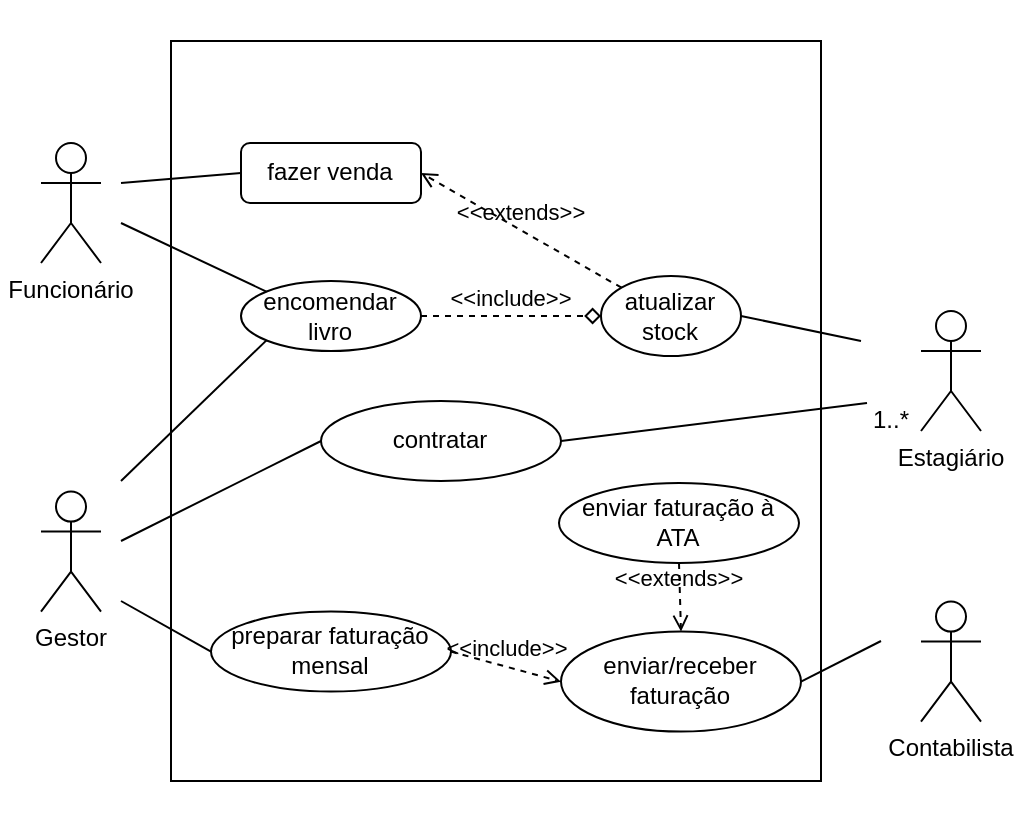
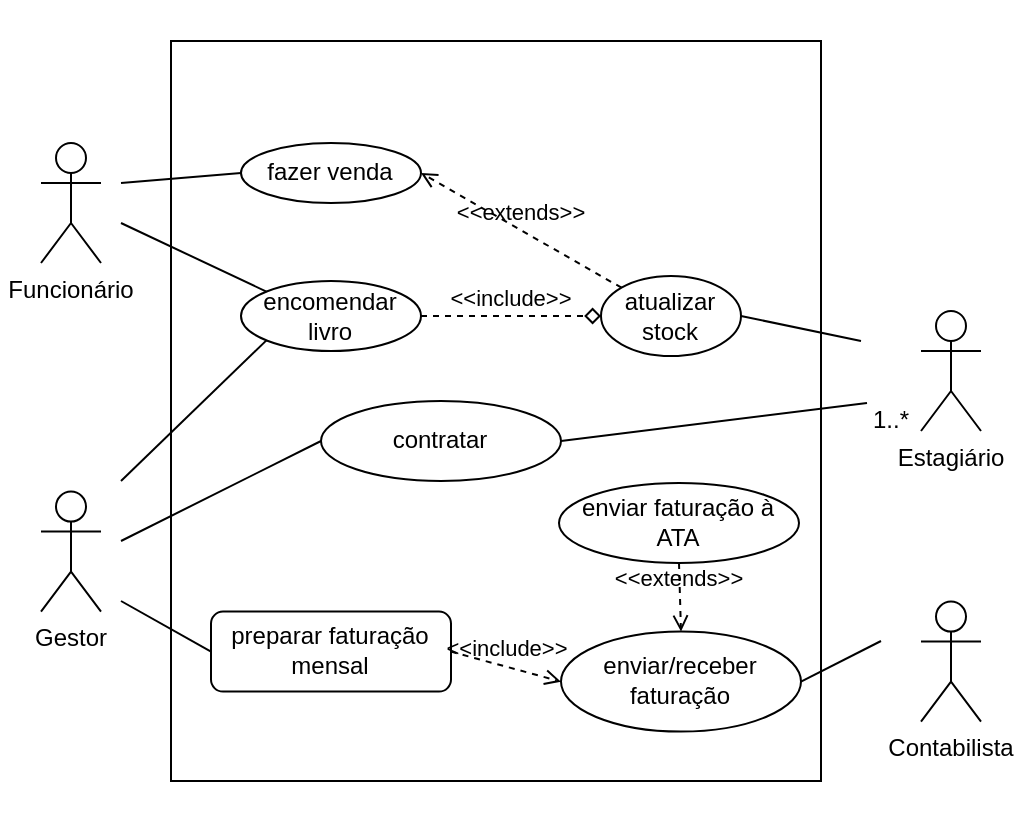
node "fazer venda": shape rounded rectangle -> ellipse
node "preparar faturação mensal": shape ellipse -> rounded rectangle
